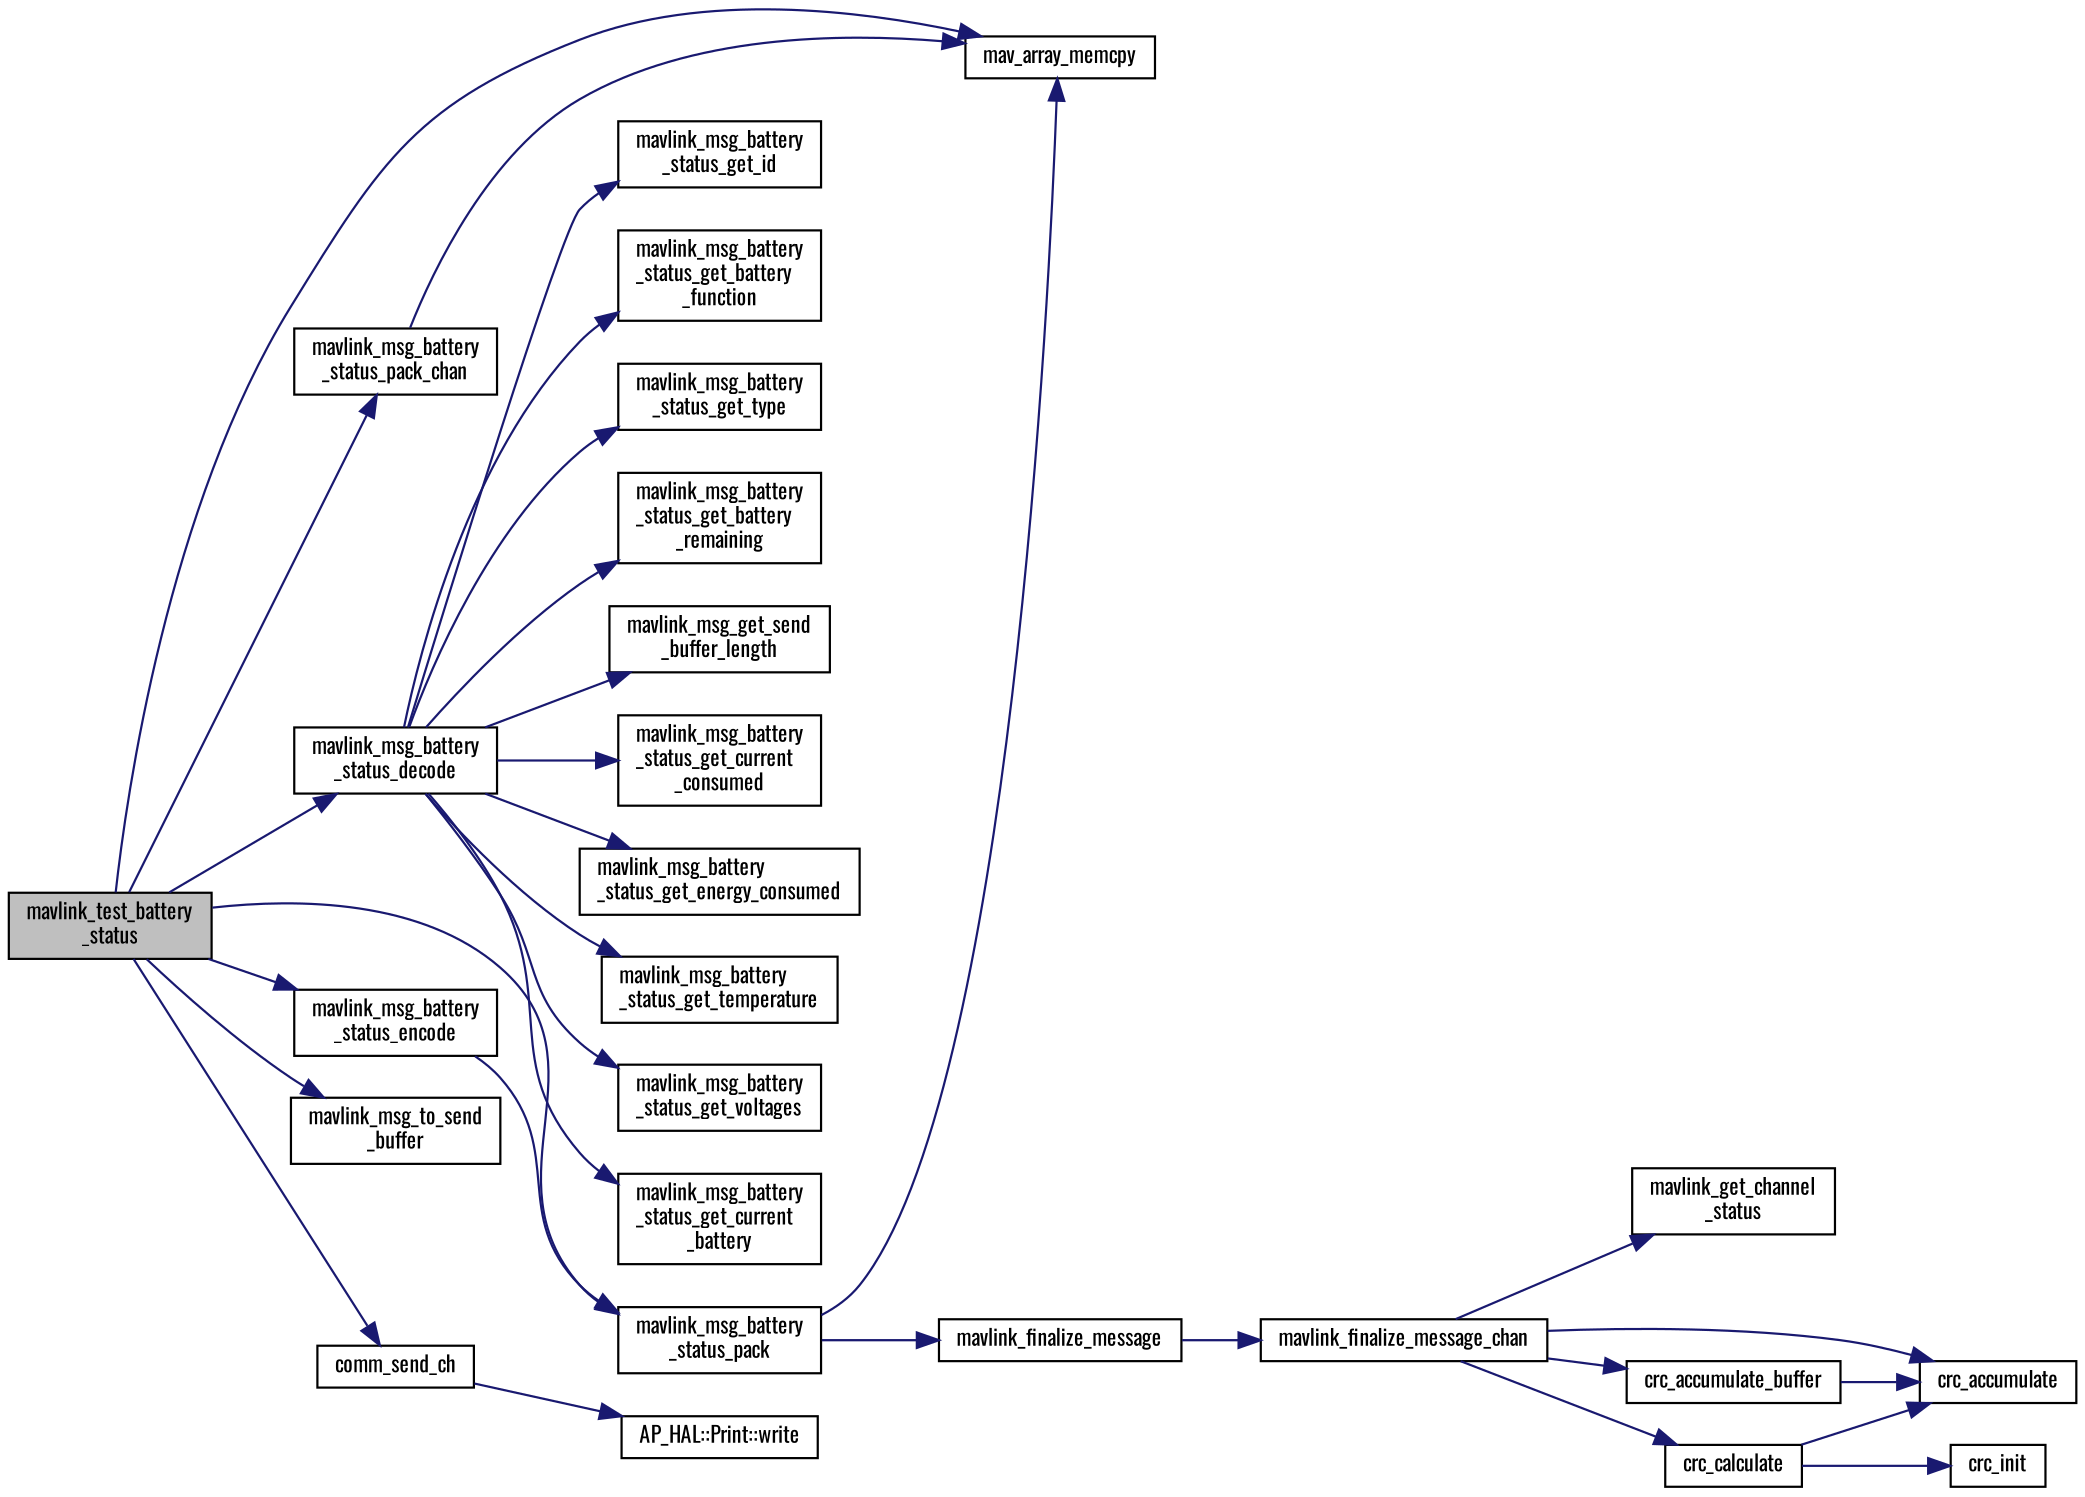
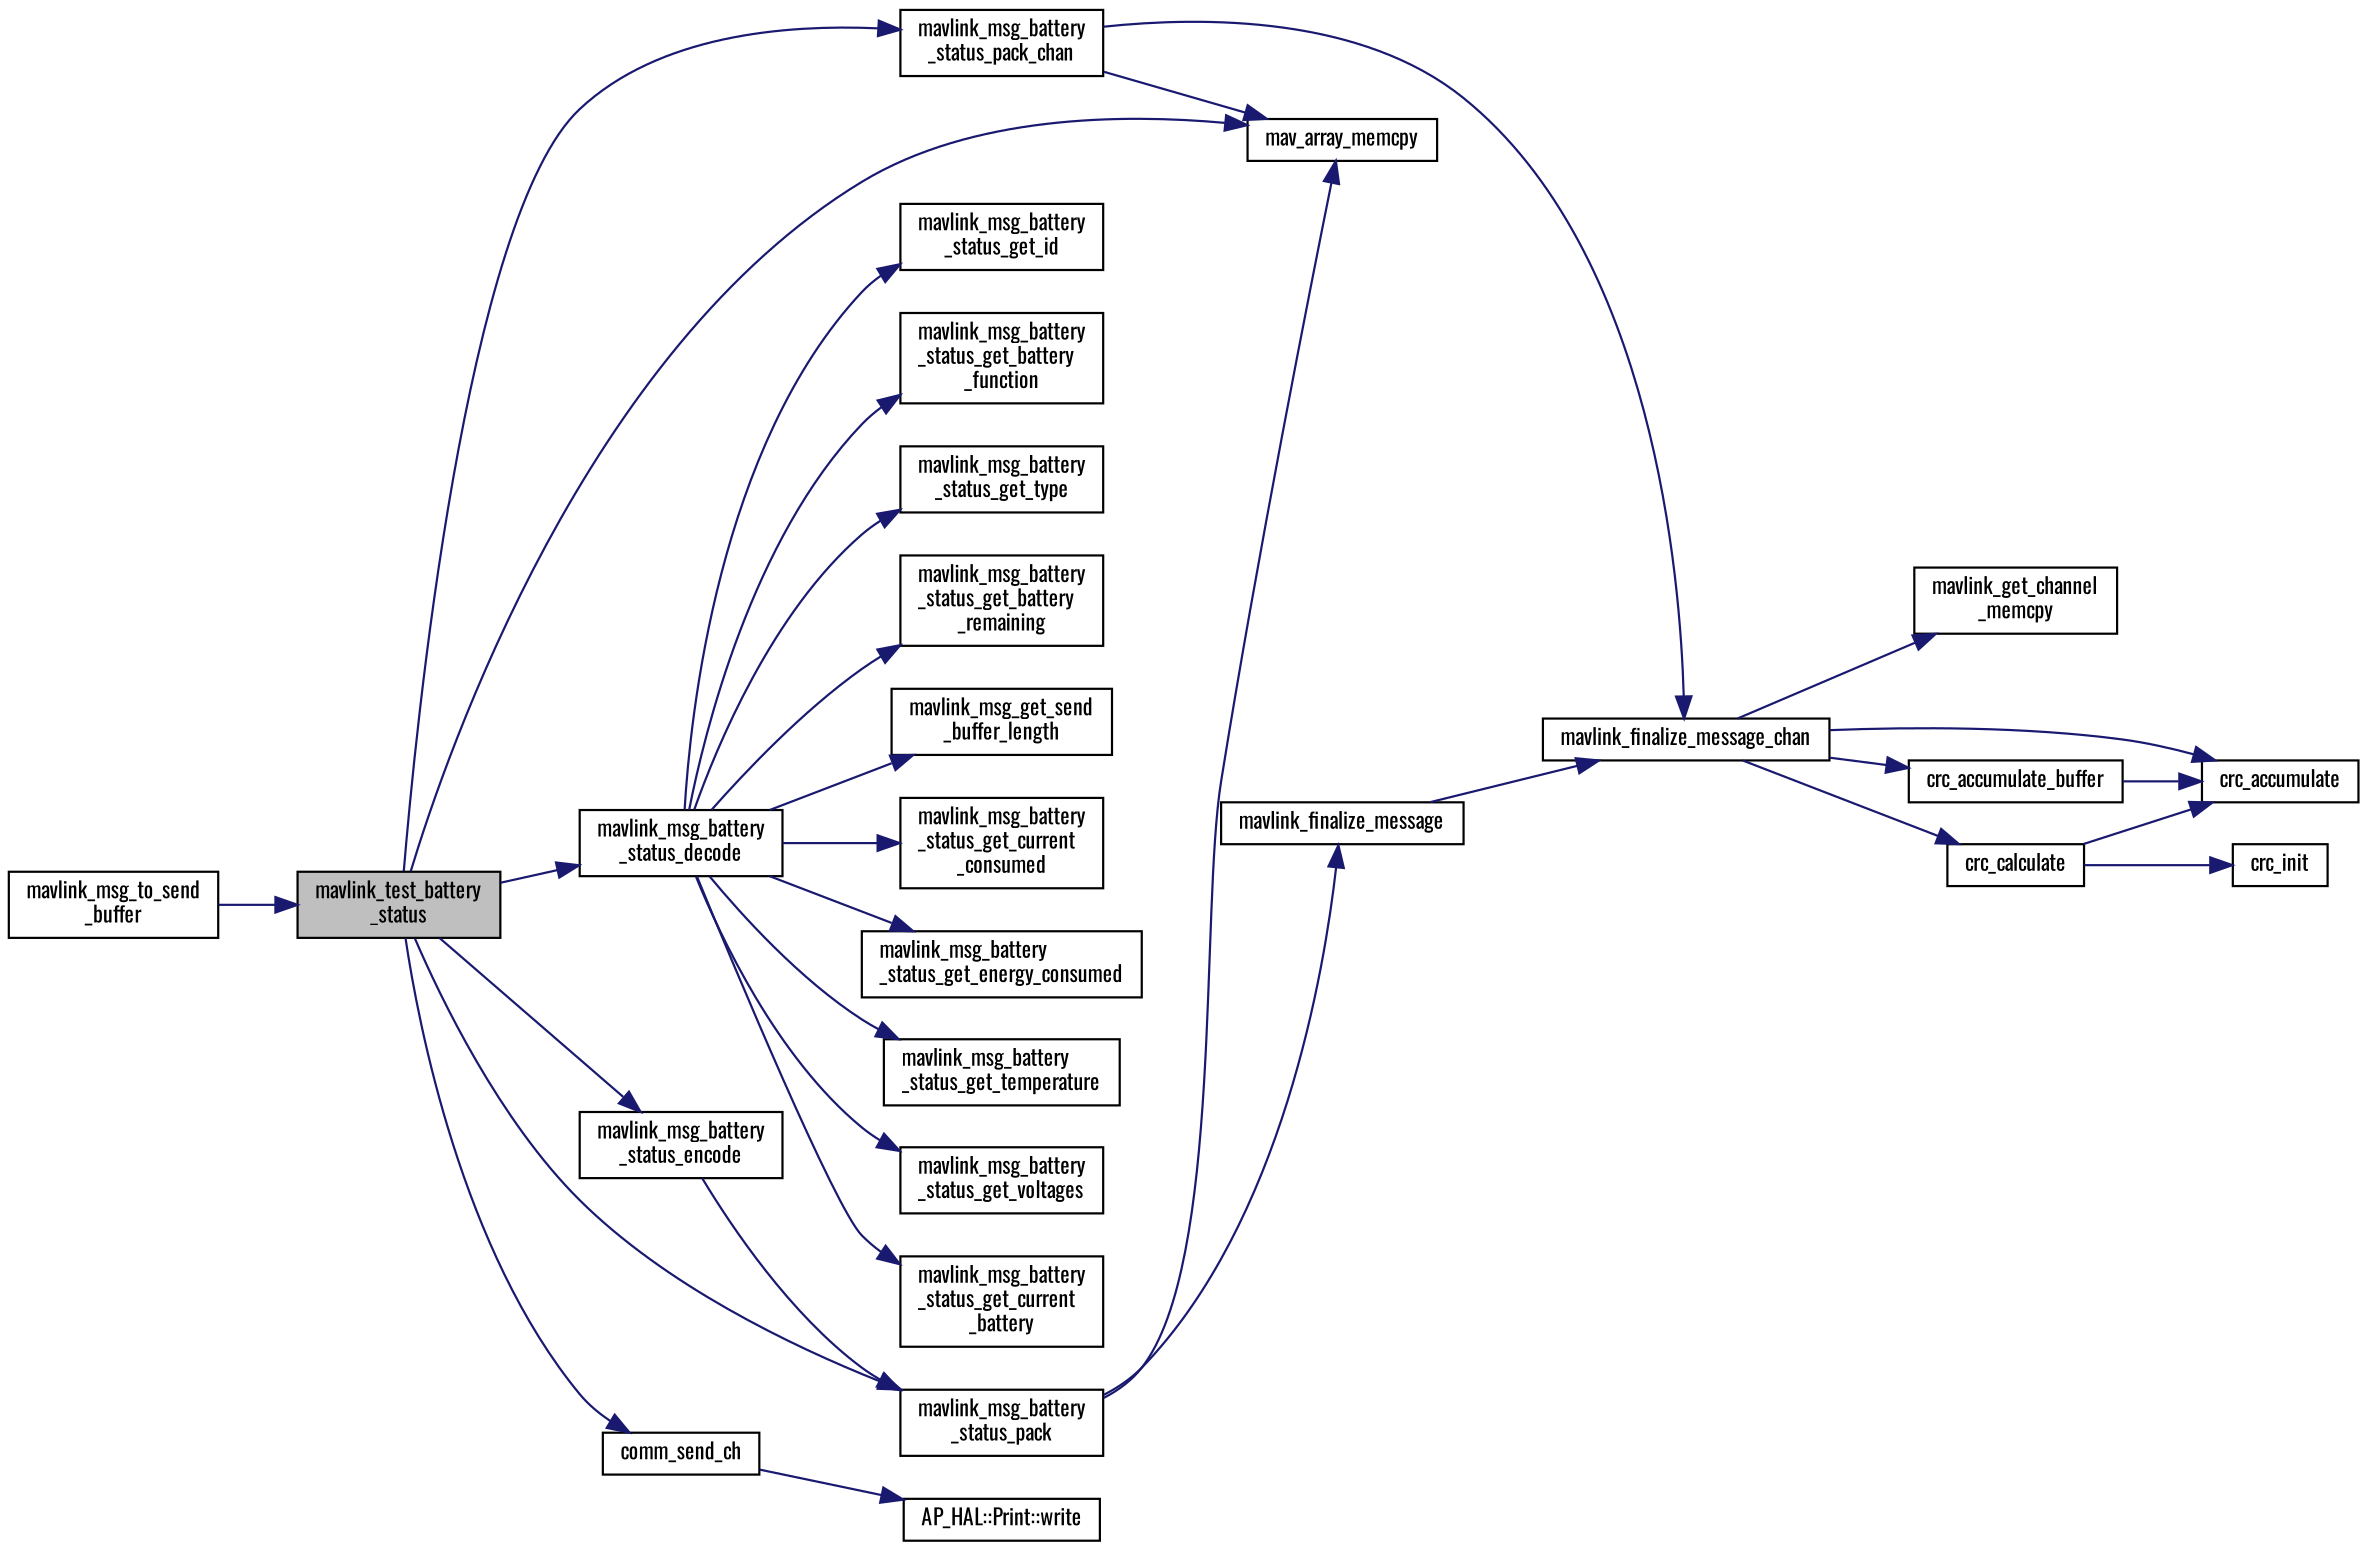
edge "mavlink_msg_battery _status_pack_chan" -> "mavlink_finalize_message_chan": added
edge "mavlink_test_battery _status" -> "mavlink_msg_to_send _buffer": reversed
node "mavlink_get_channel _status": label "mavlink_get_channel _status" -> "mavlink_get_channel _memcpy"
